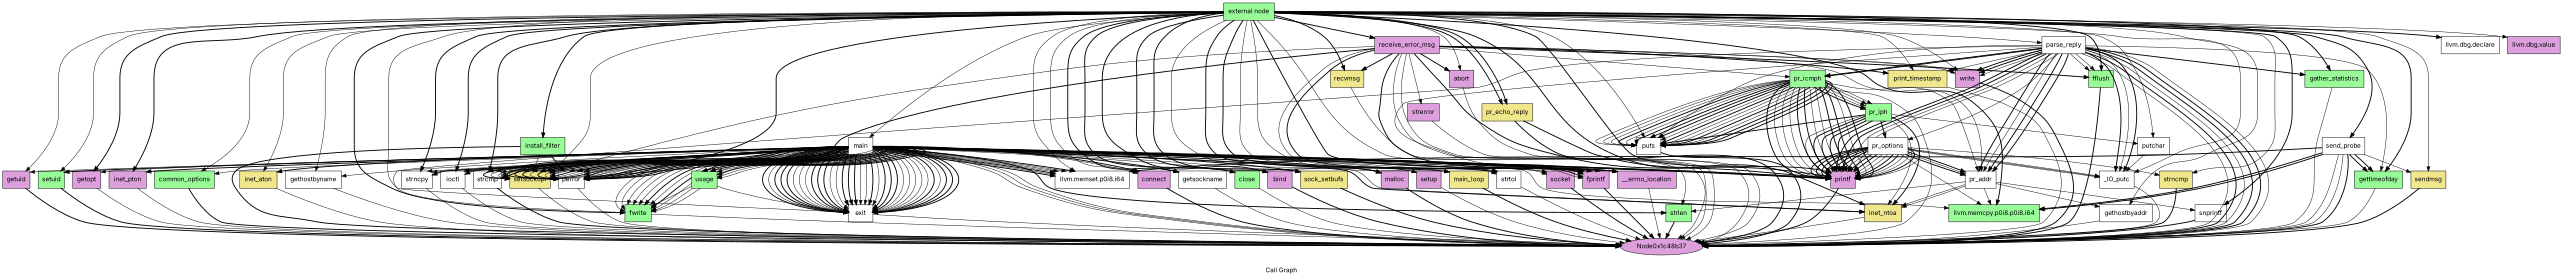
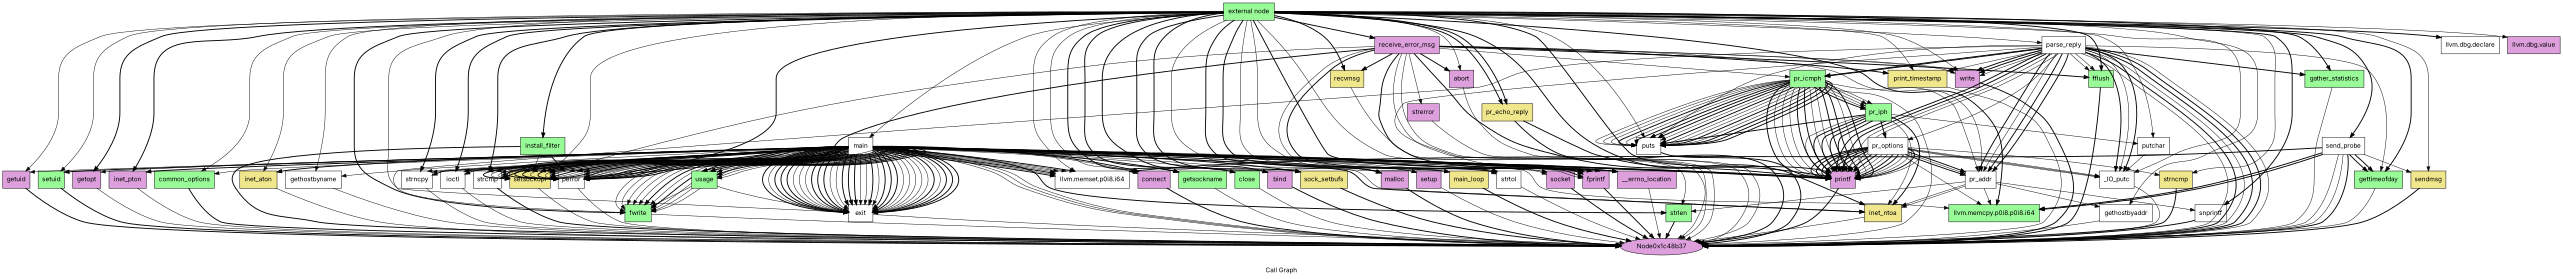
node "getsockname": fillcolor white -> palegreen
